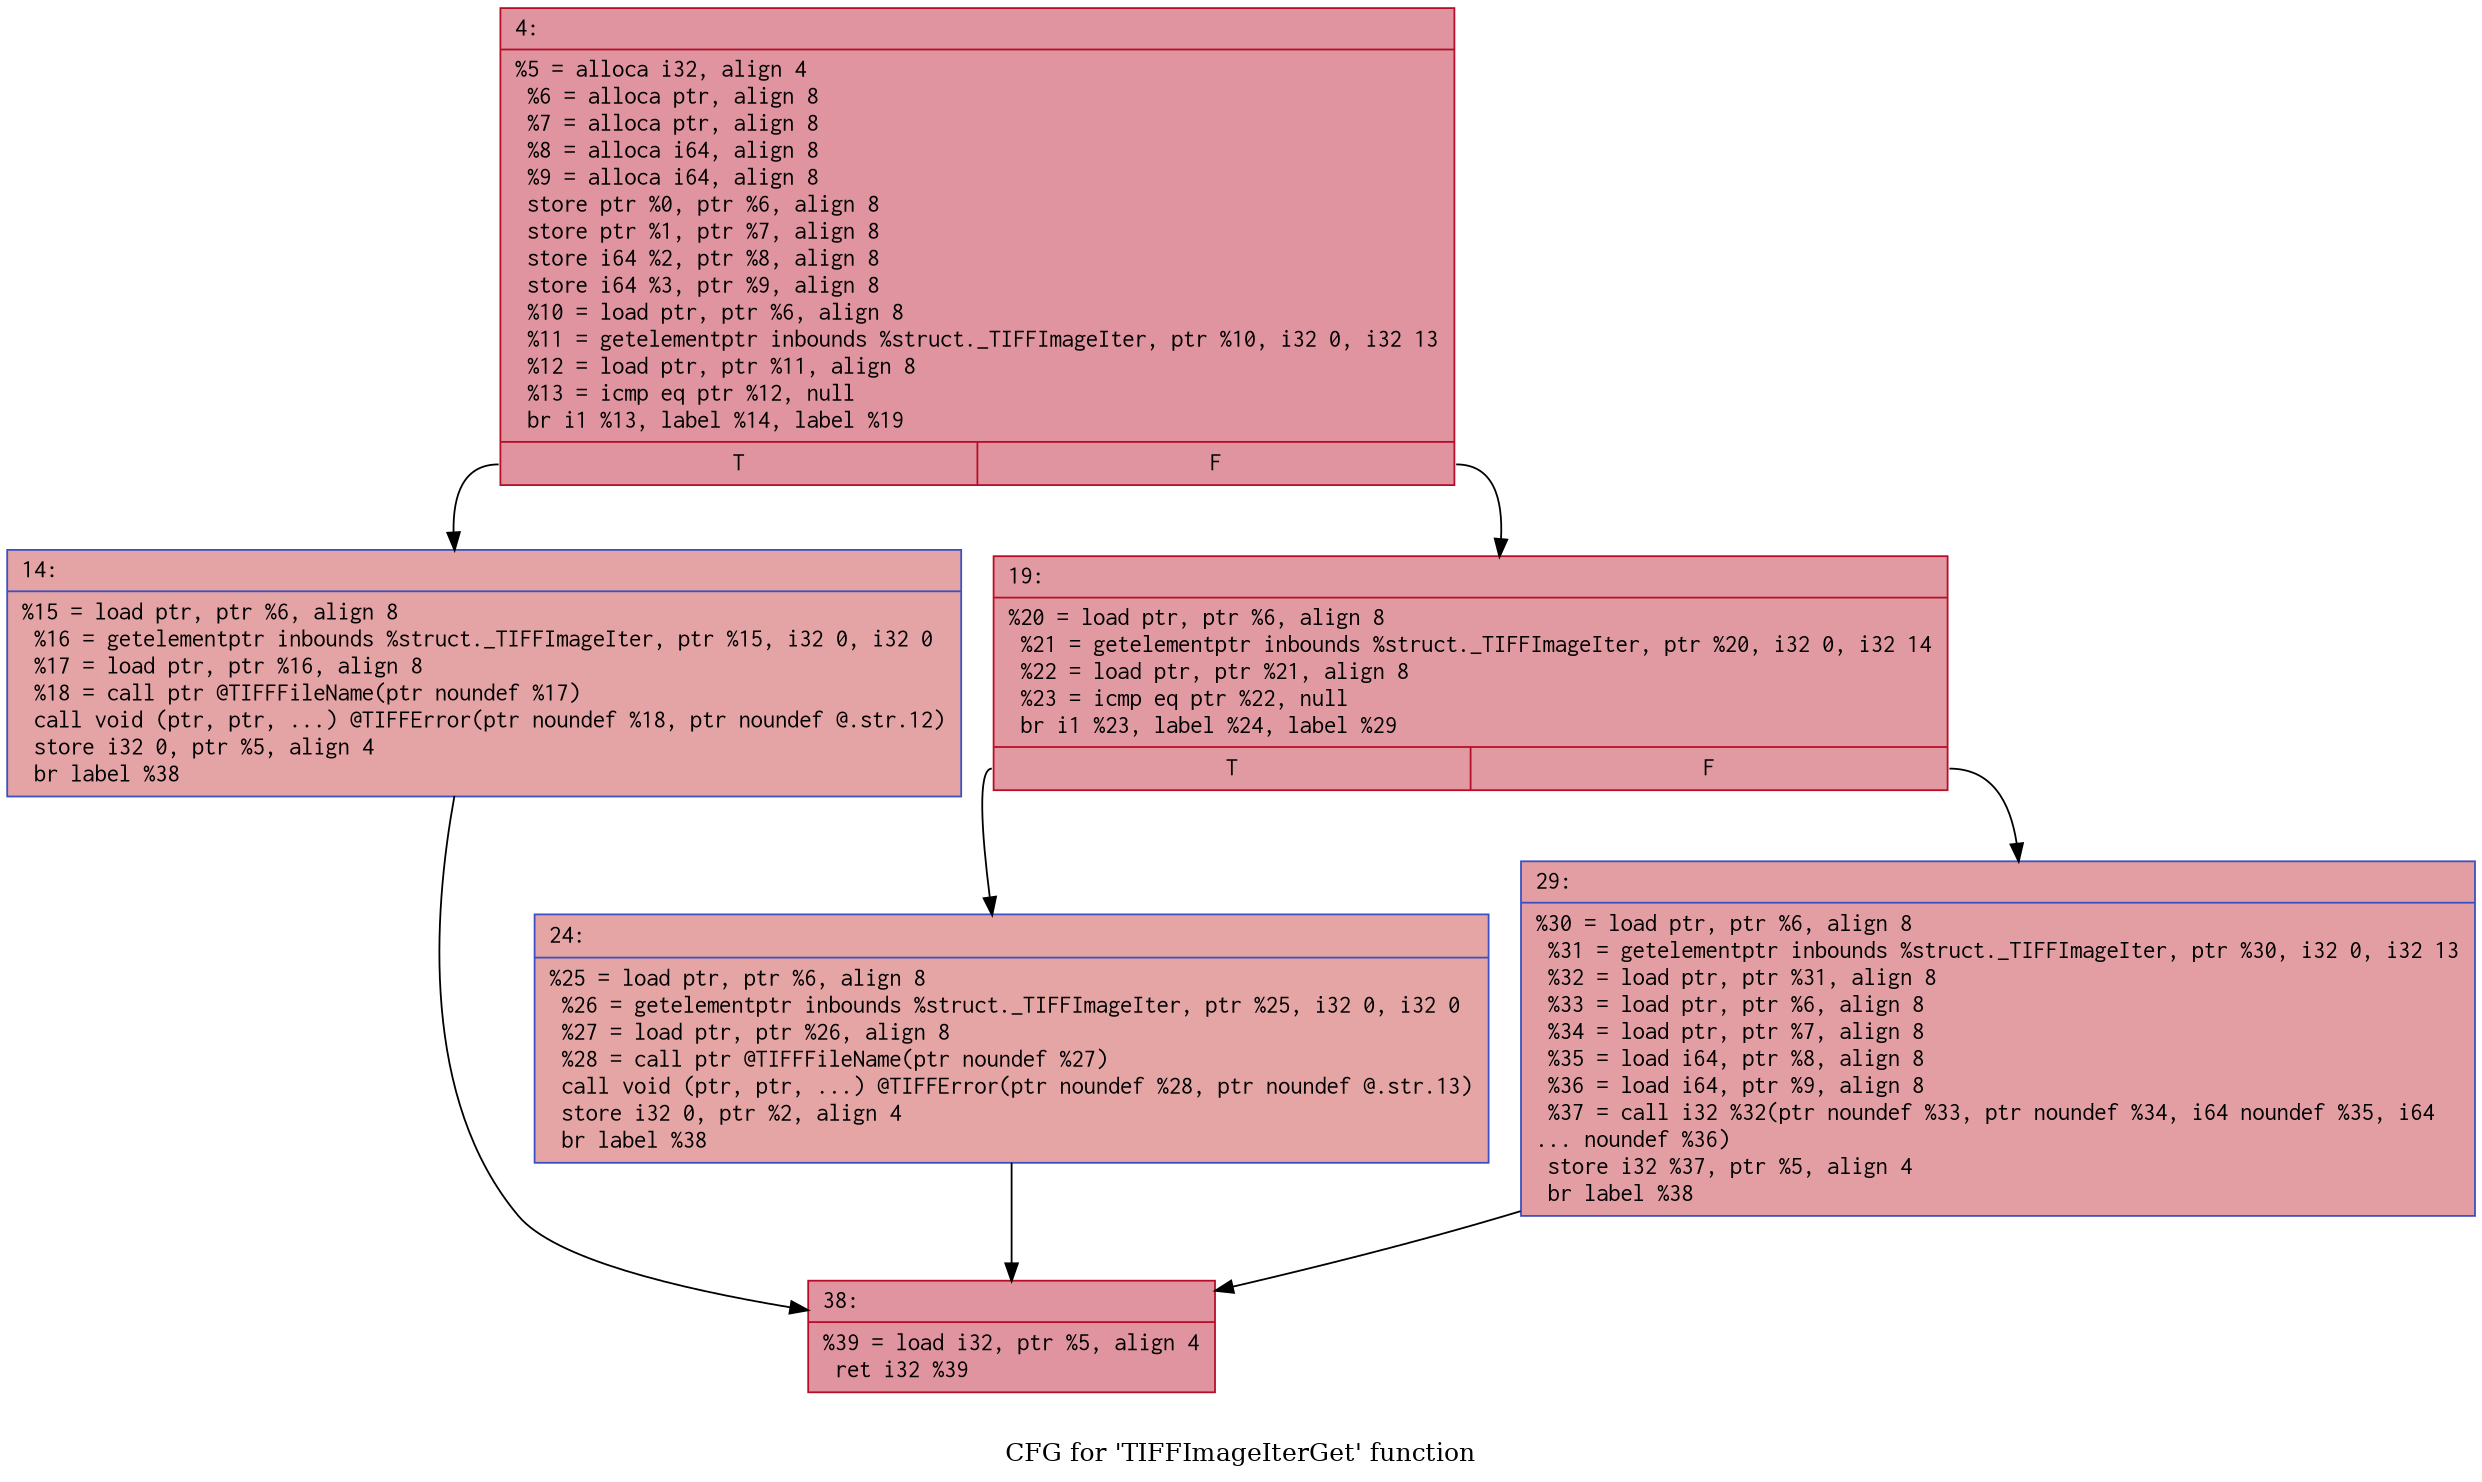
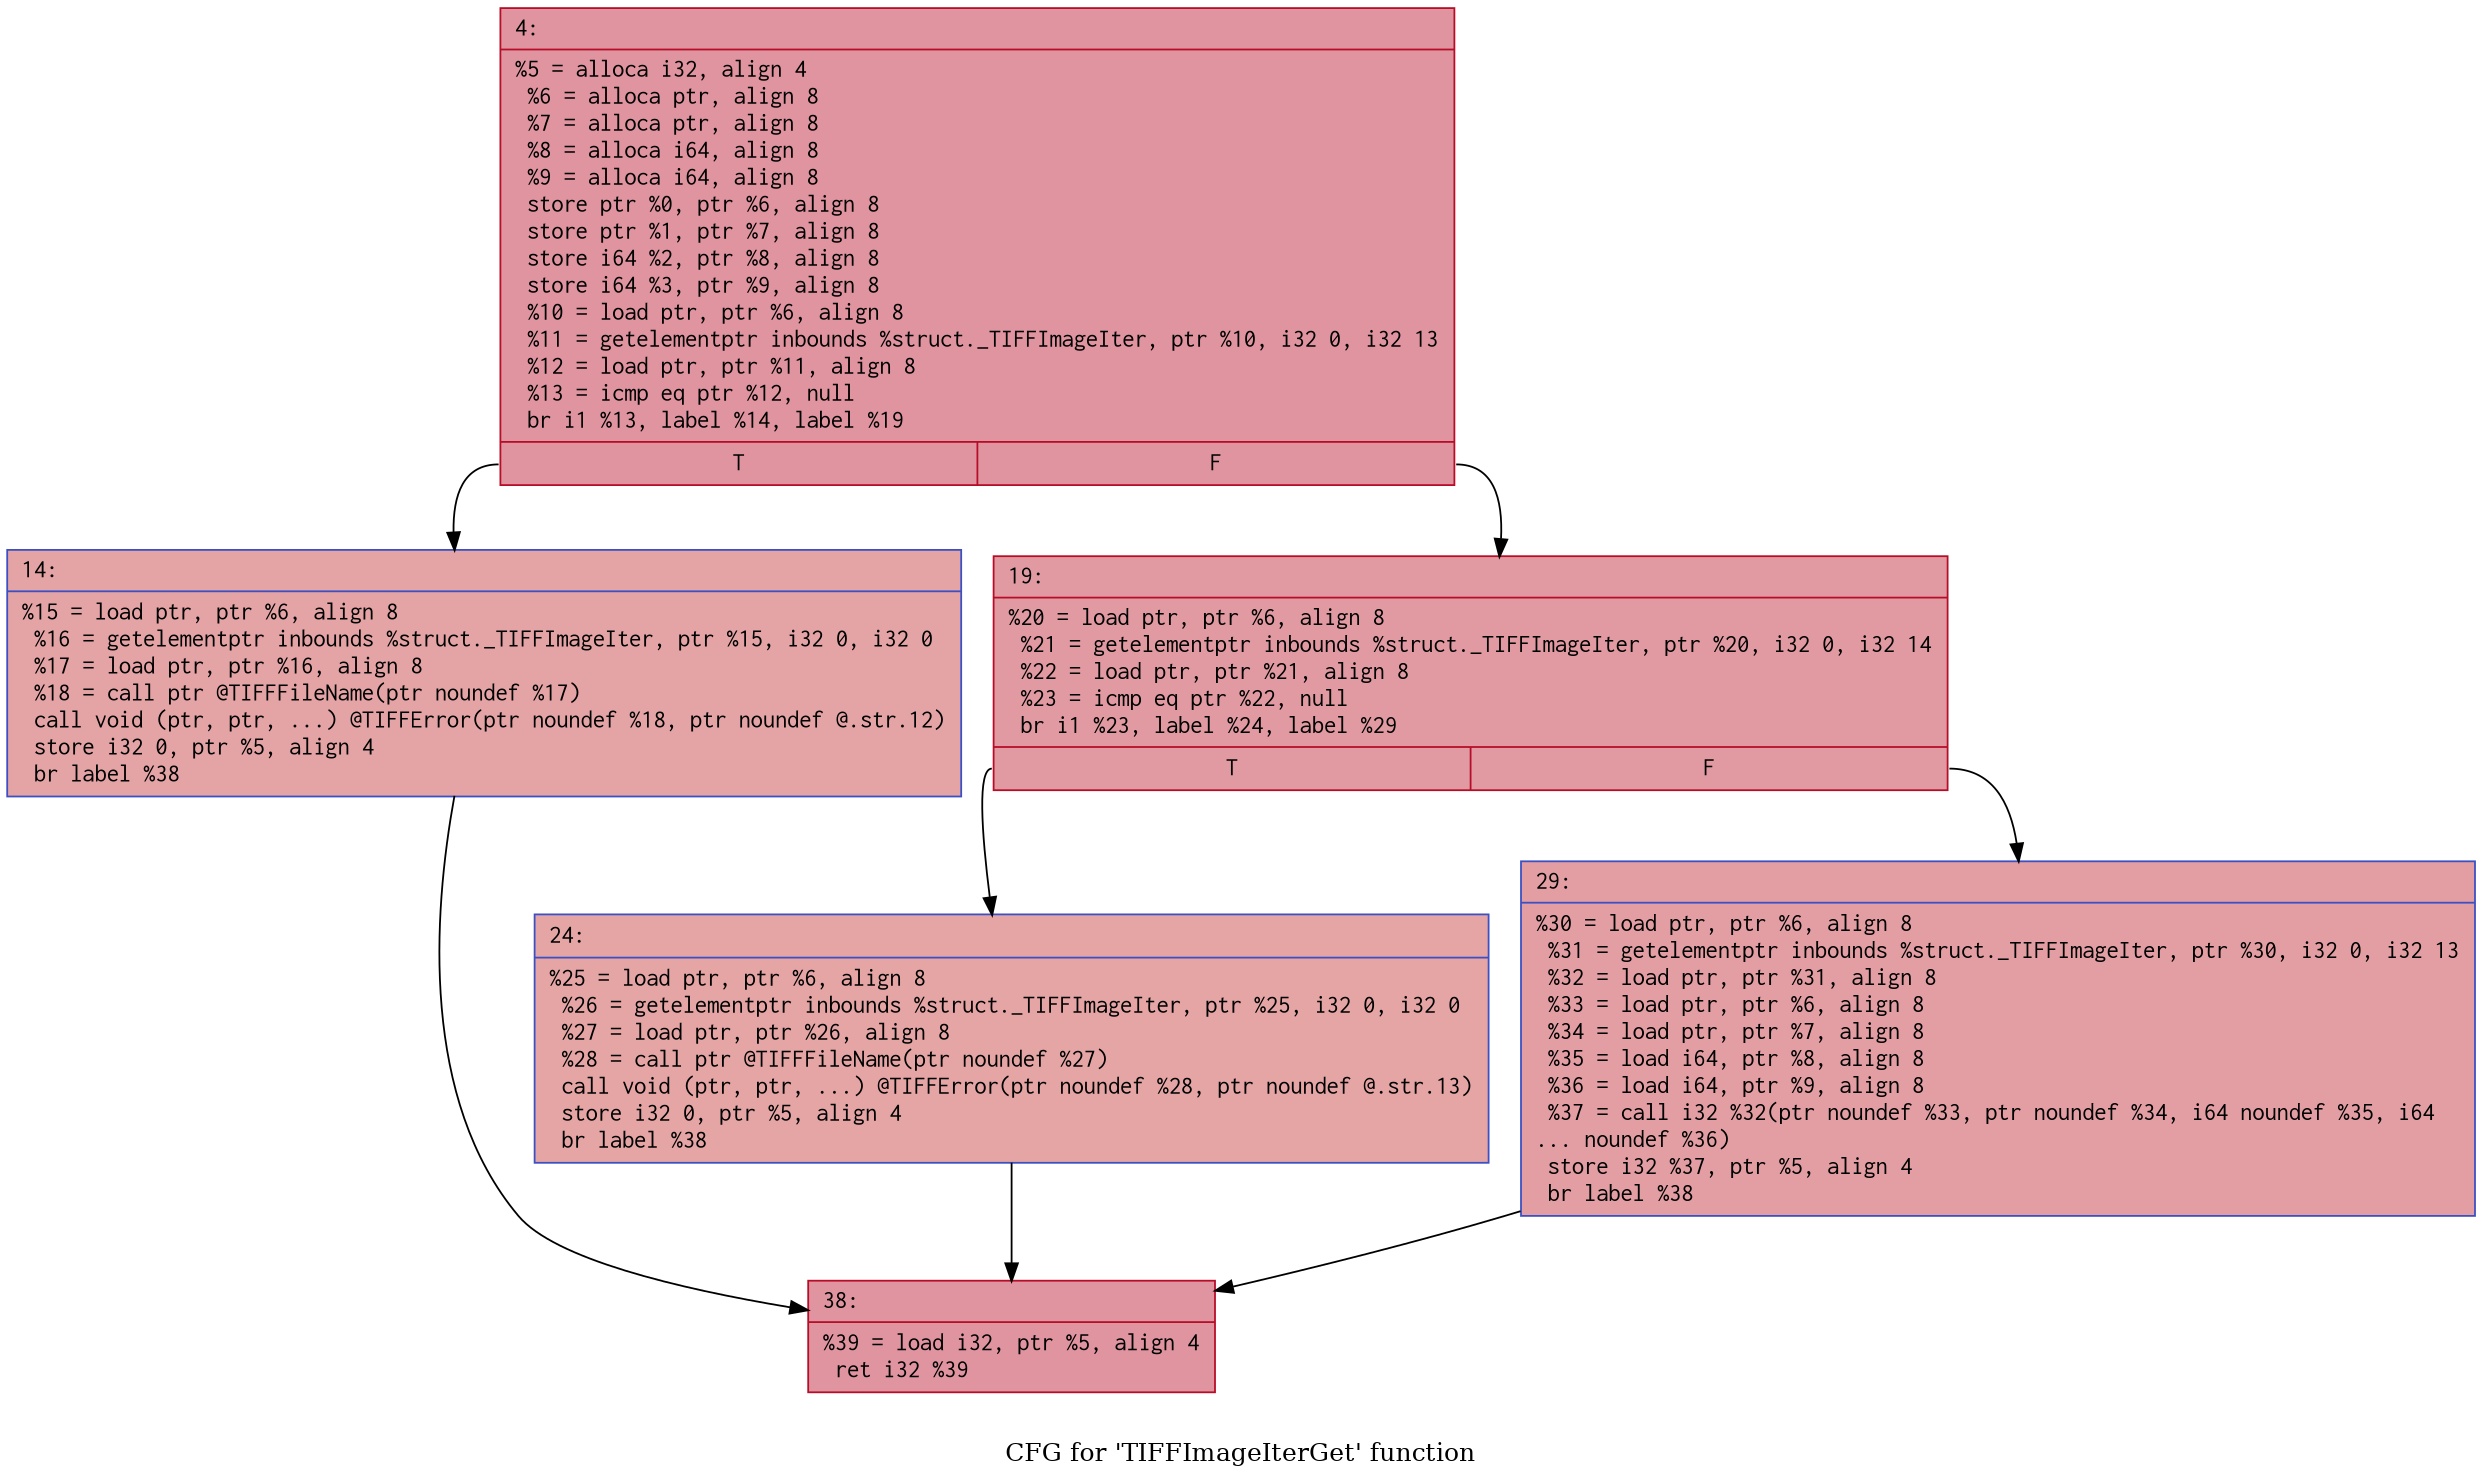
node "24:": text "store i32 0, ptr %2, align 4" -> "store i32 0, ptr %5, align 4"
